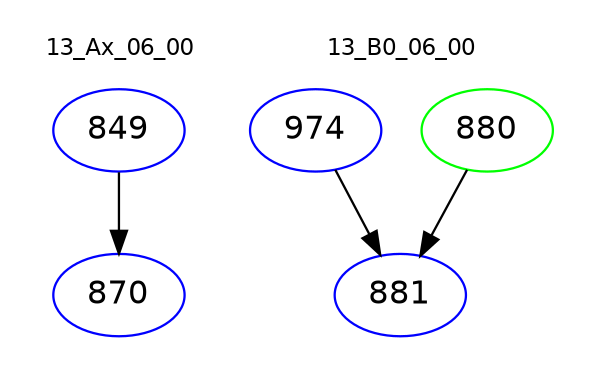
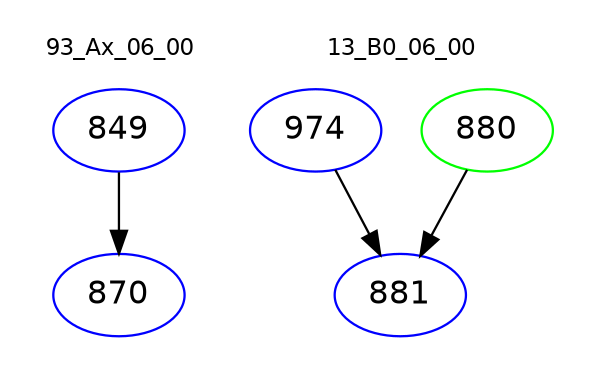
cluster "13_Ax_06_00": label "13_Ax_06_00" -> "93_Ax_06_00"
